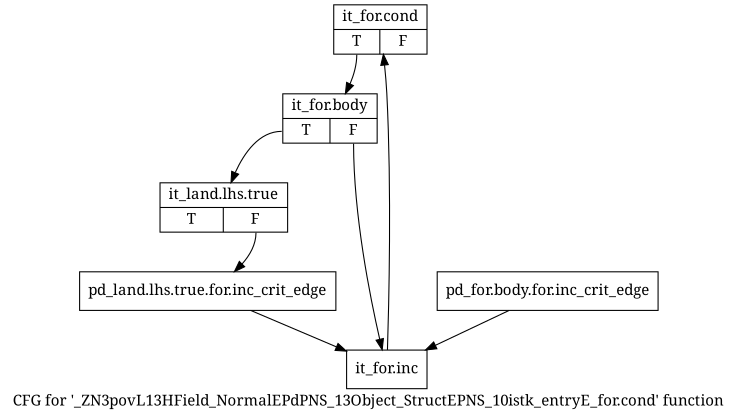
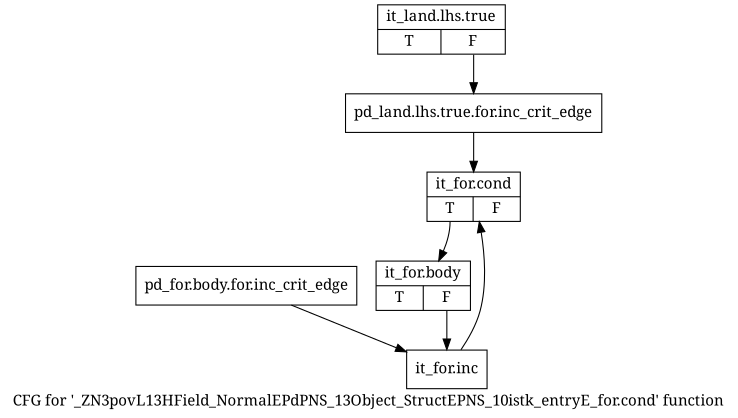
edge "it_for.body" -> "it_land.lhs.true": removed
edge "pd_land.lhs.true.for.inc_crit_edge" -> "it_for.inc": now "pd_land.lhs.true.for.inc_crit_edge" -> "it_for.cond"
